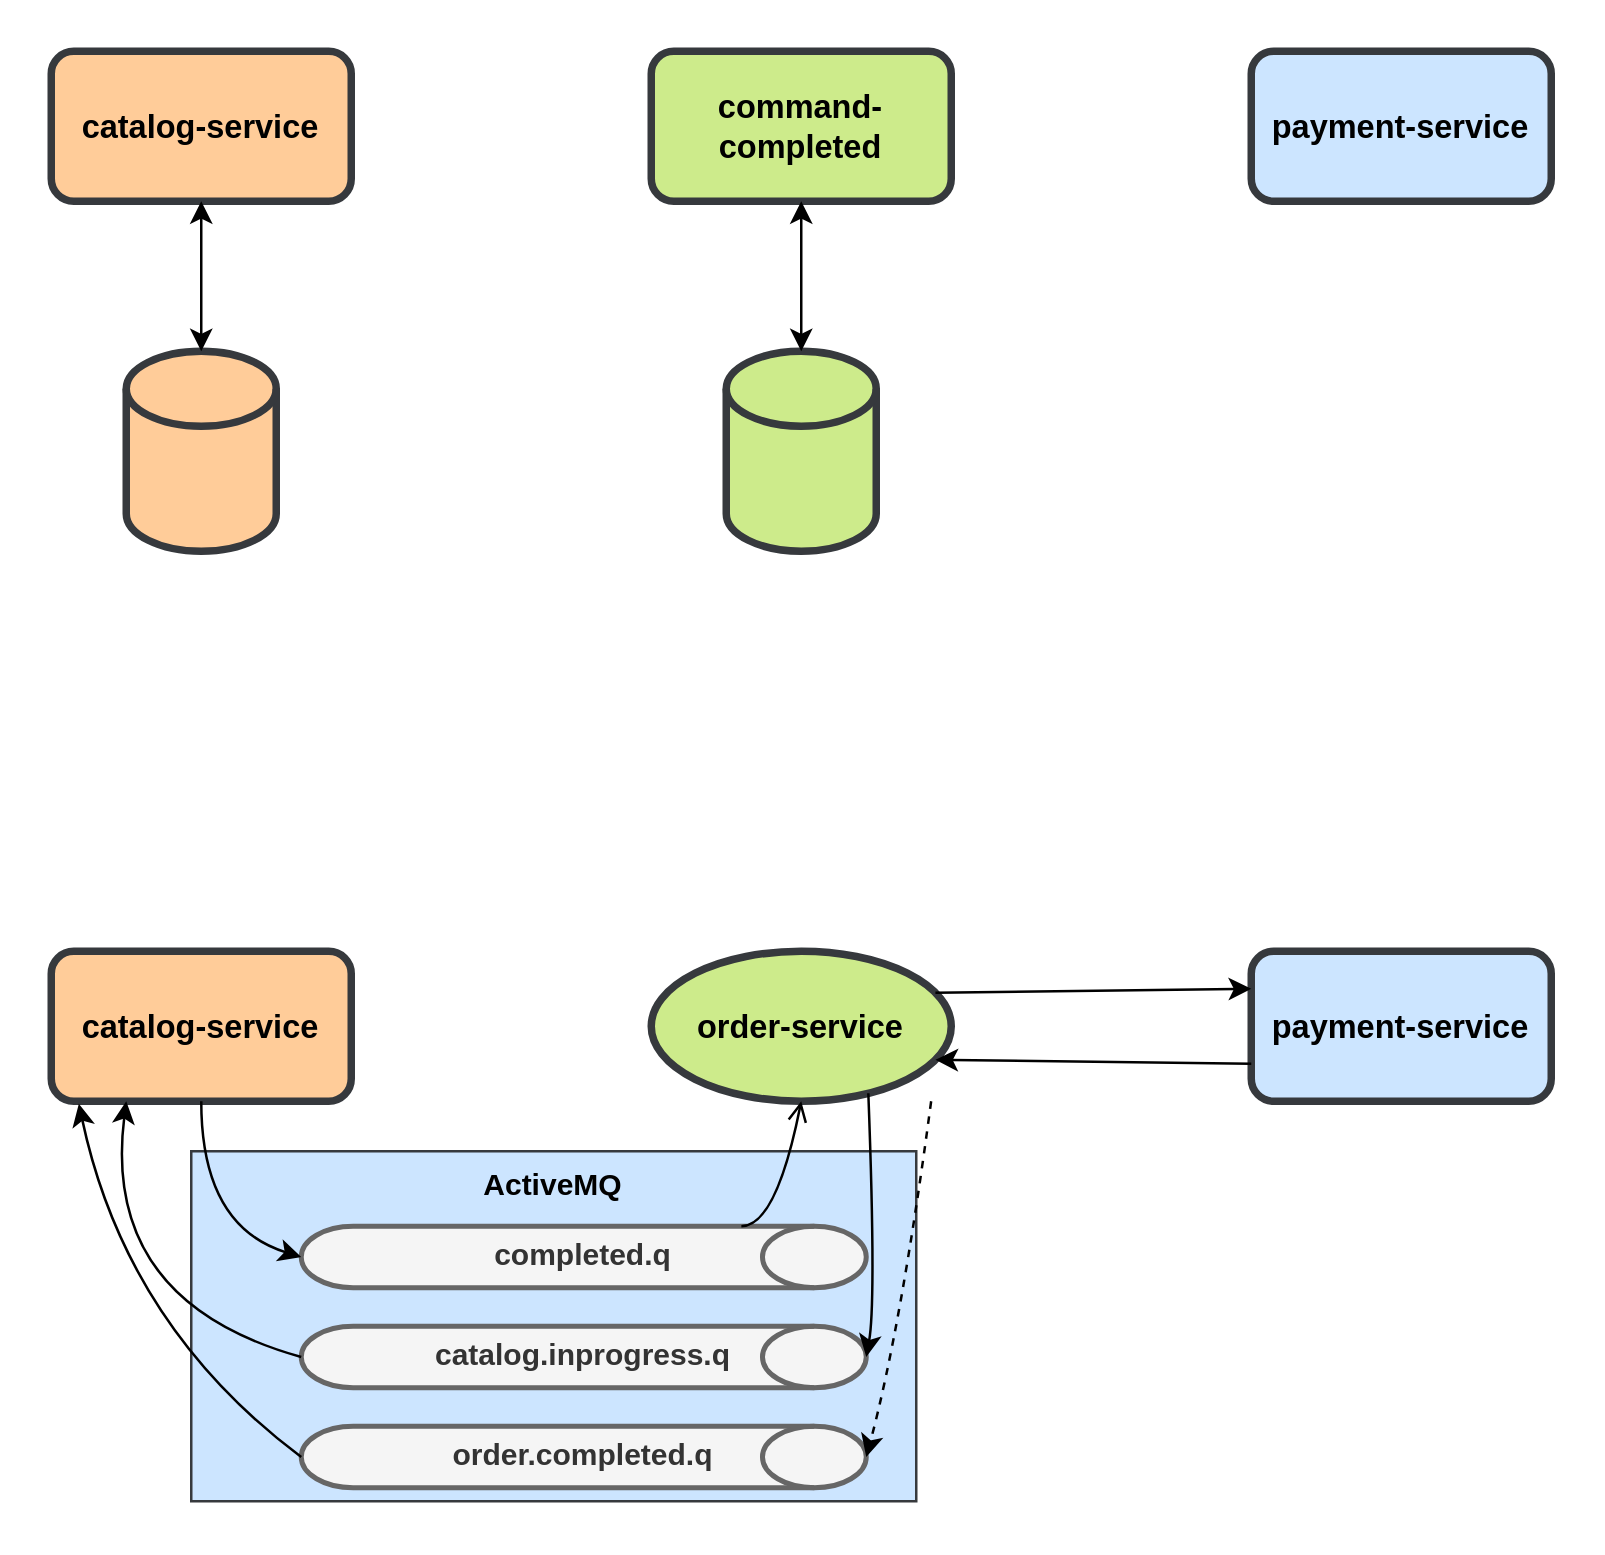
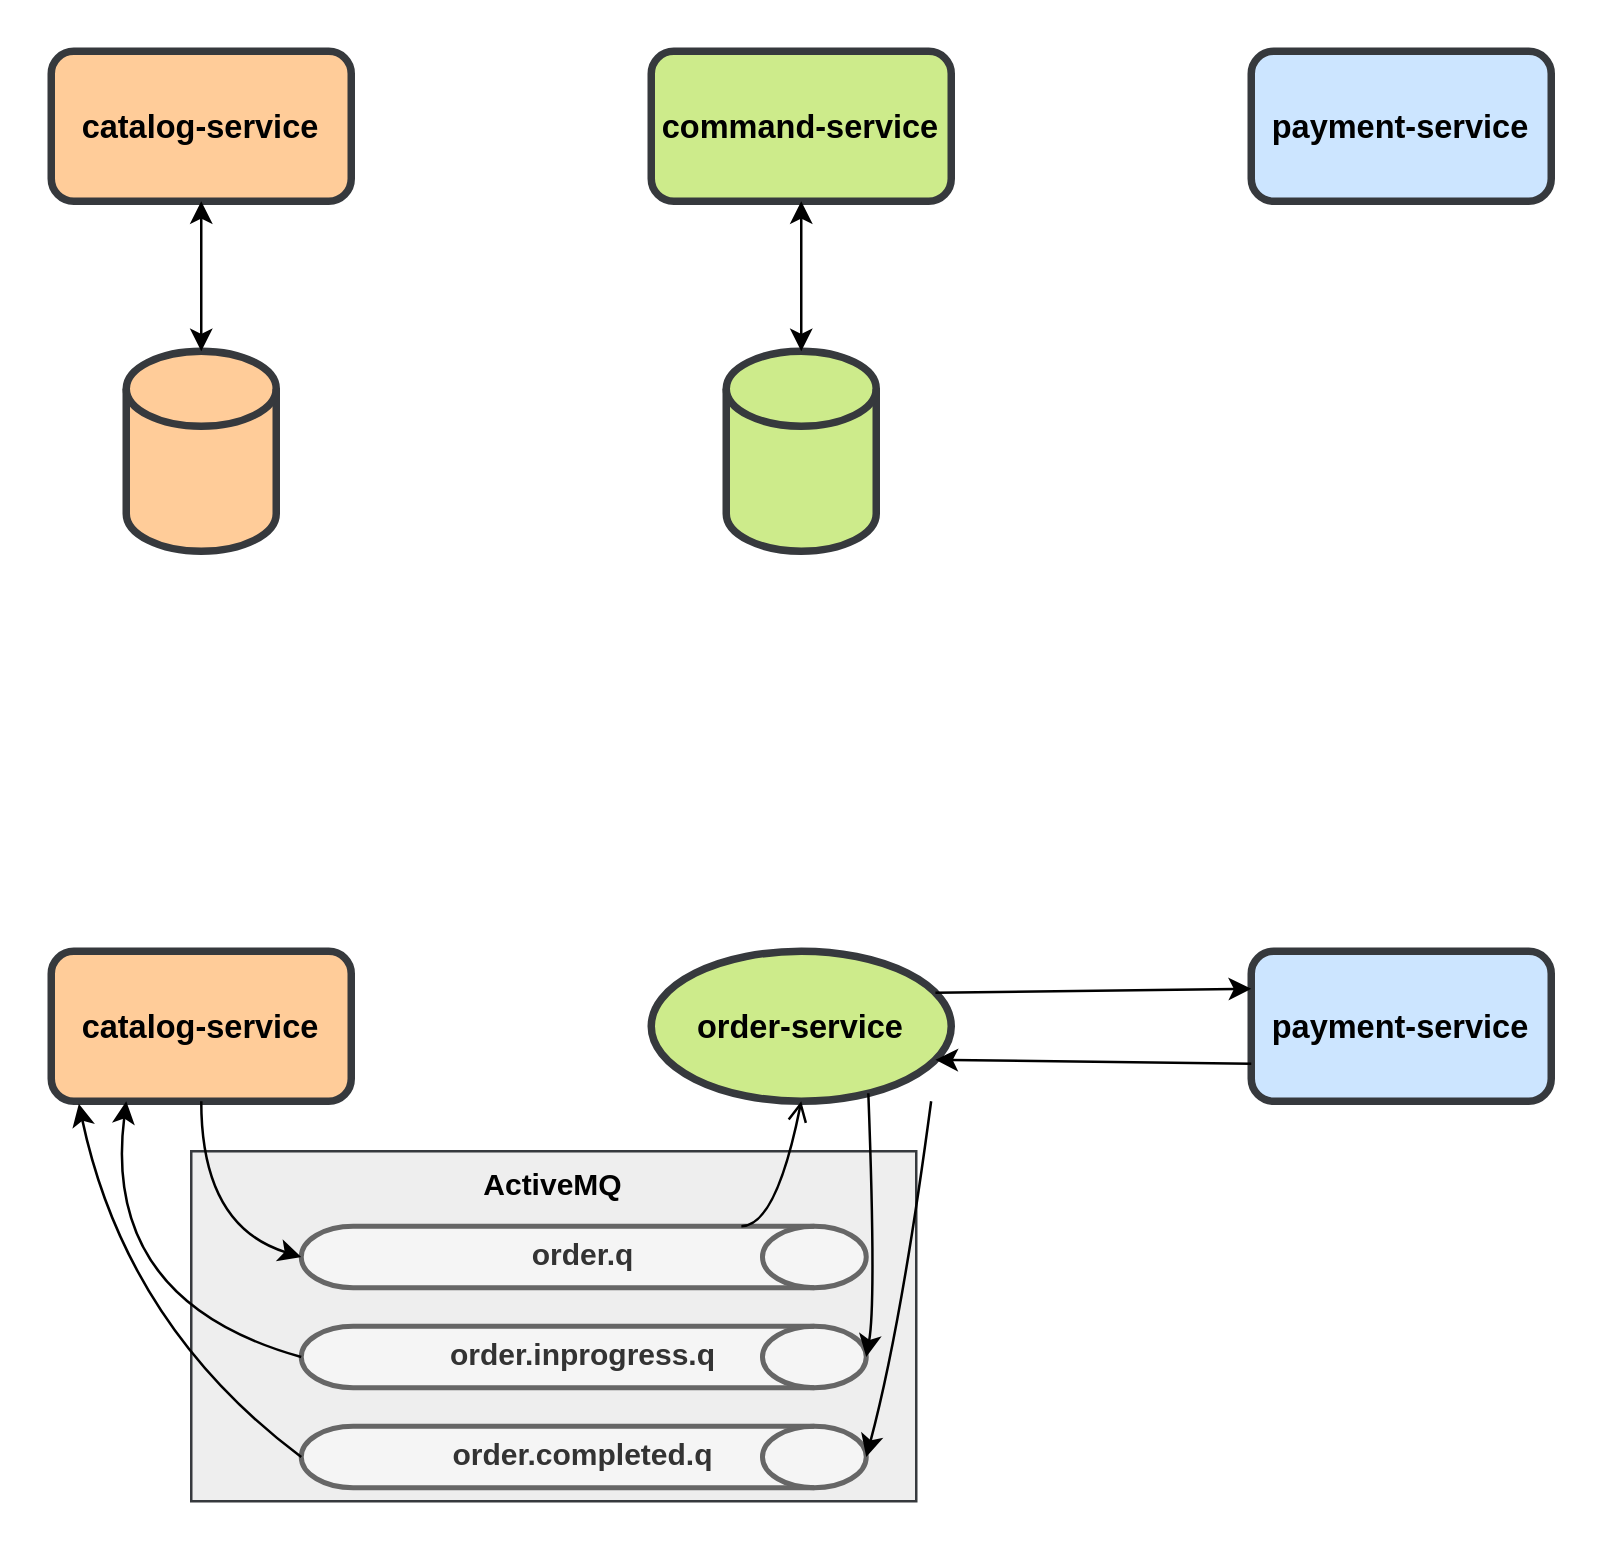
node "command-completed": label "command-completed" -> "command-service"
node "ActiveMQ": fillcolor #cce5ff -> #eeeeee
node "completed.q": label "completed.q" -> "order.q"
edge "order-service" -> "order.completed.q": style dashed -> solid
node "catalog.inprogress.q": label "catalog.inprogress.q" -> "order.inprogress.q"
